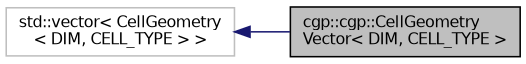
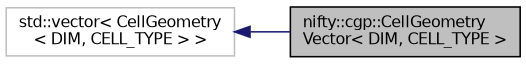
node "cgp::cgp::CellGeometry Vector< DIM, CELL_TYPE >": label "cgp::cgp::CellGeometry Vector< DIM, CELL_TYPE >" -> "nifty::cgp::CellGeometry Vector< DIM, CELL_TYPE >"
